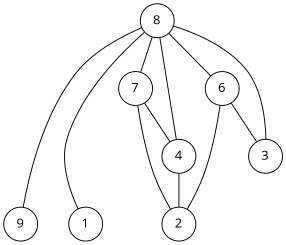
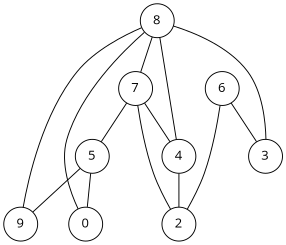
edge "8" -- "6": removed
node "5": added
node "1": label "1" -> "0"
